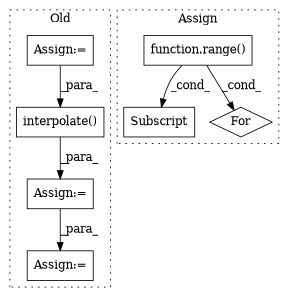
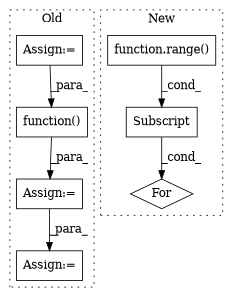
cluster "Assign": label "Assign" -> "New"
edge "function.range()" -> "For": now "Subscript" -> "For"
node "interpolate()": label "interpolate()" -> "function()"
